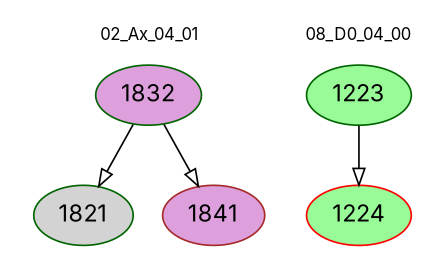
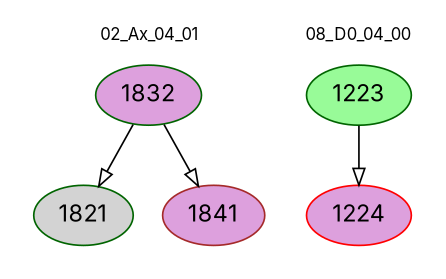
node "1224": fillcolor palegreen -> plum
